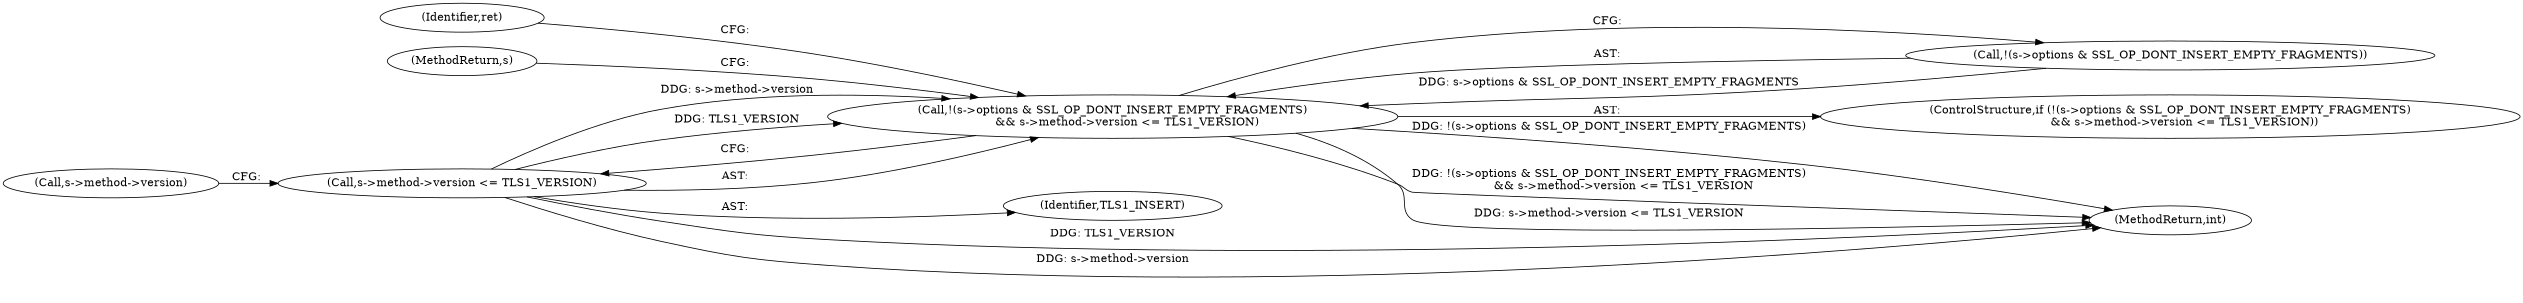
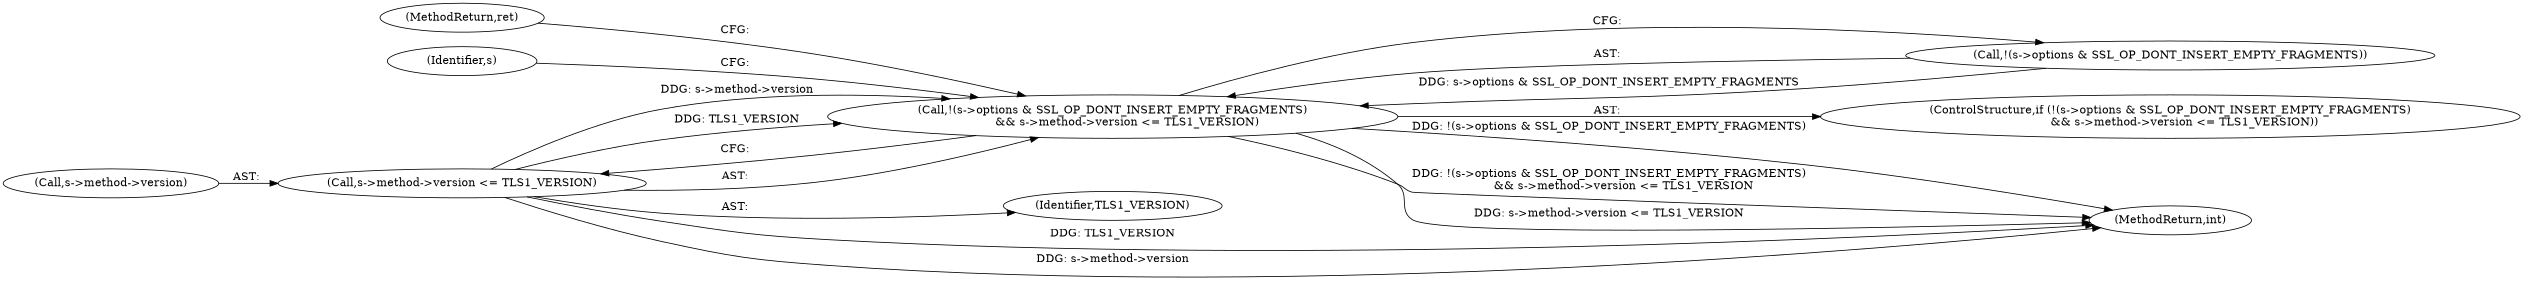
node "(Identifier,ret)": label "(Identifier,ret)" -> "(MethodReturn,ret)"
node "(MethodReturn,s)": label "(MethodReturn,s)" -> "(Identifier,s)"
edge "(Call,s->method->version)" -> "(Call,s->method->version <= TLS1_VERSION)": label "CFG: " -> "AST: "
node "(Identifier,TLS1_INSERT)": label "(Identifier,TLS1_INSERT)" -> "(Identifier,TLS1_VERSION)"
